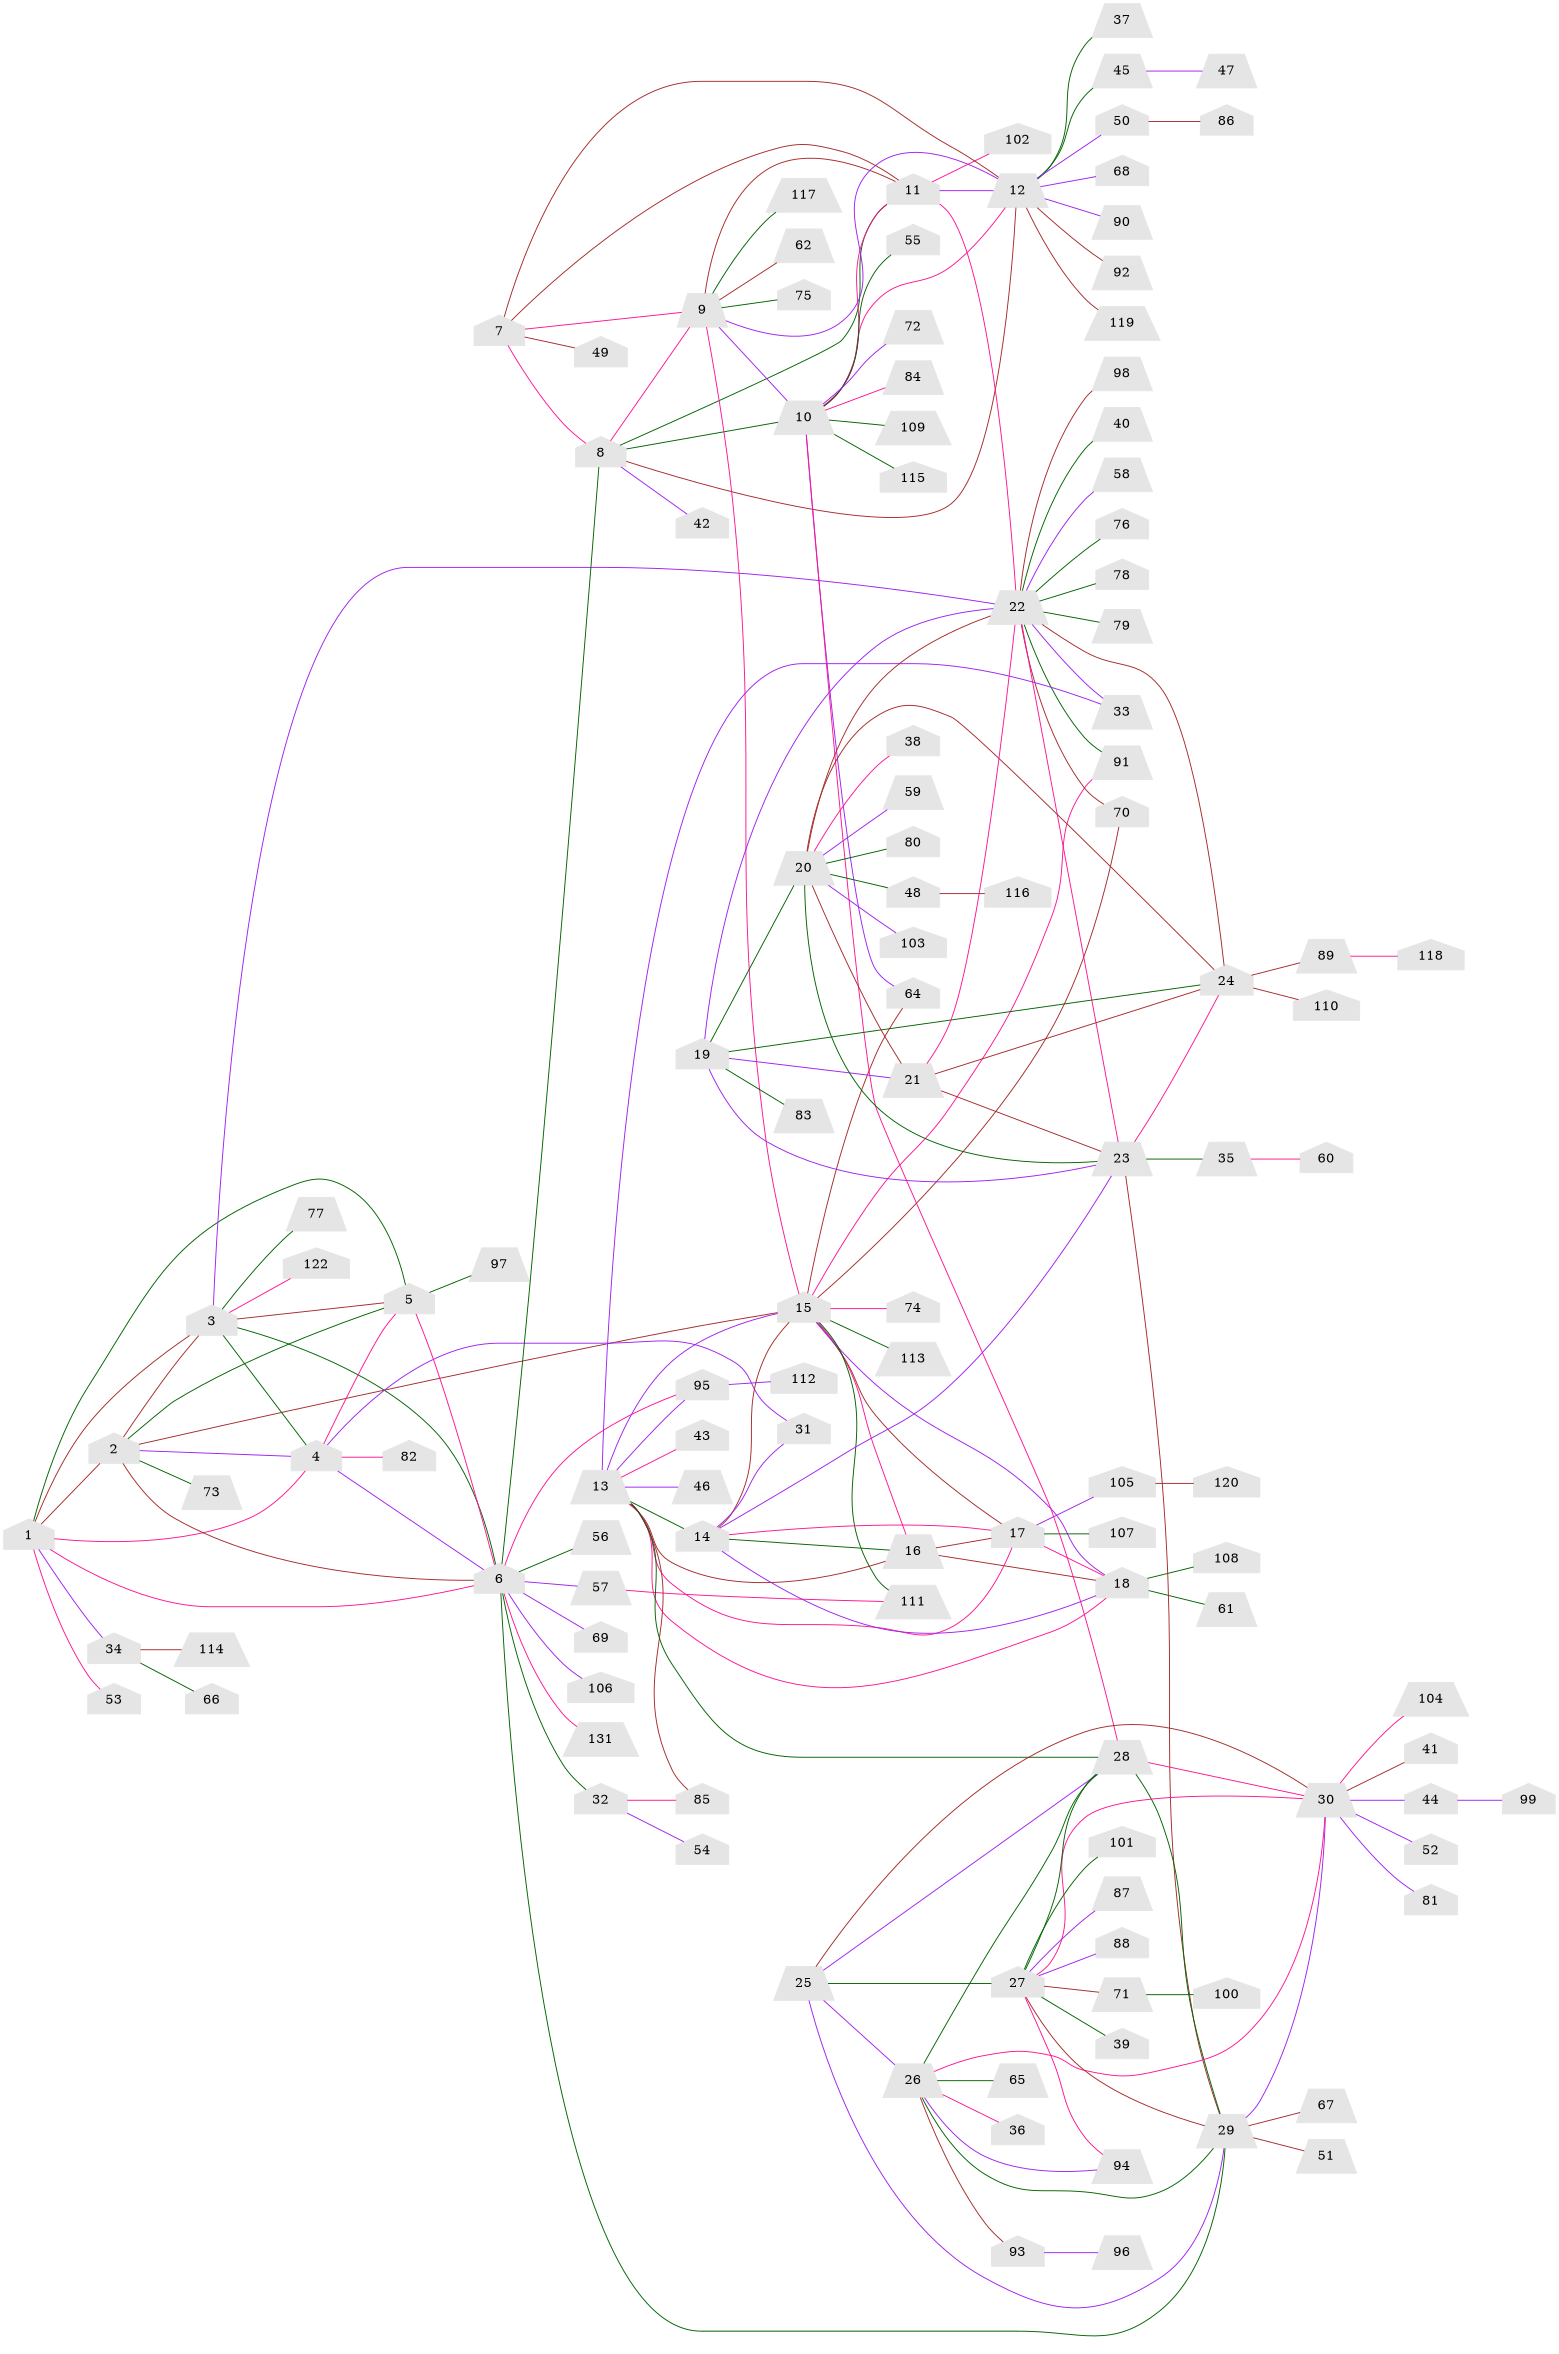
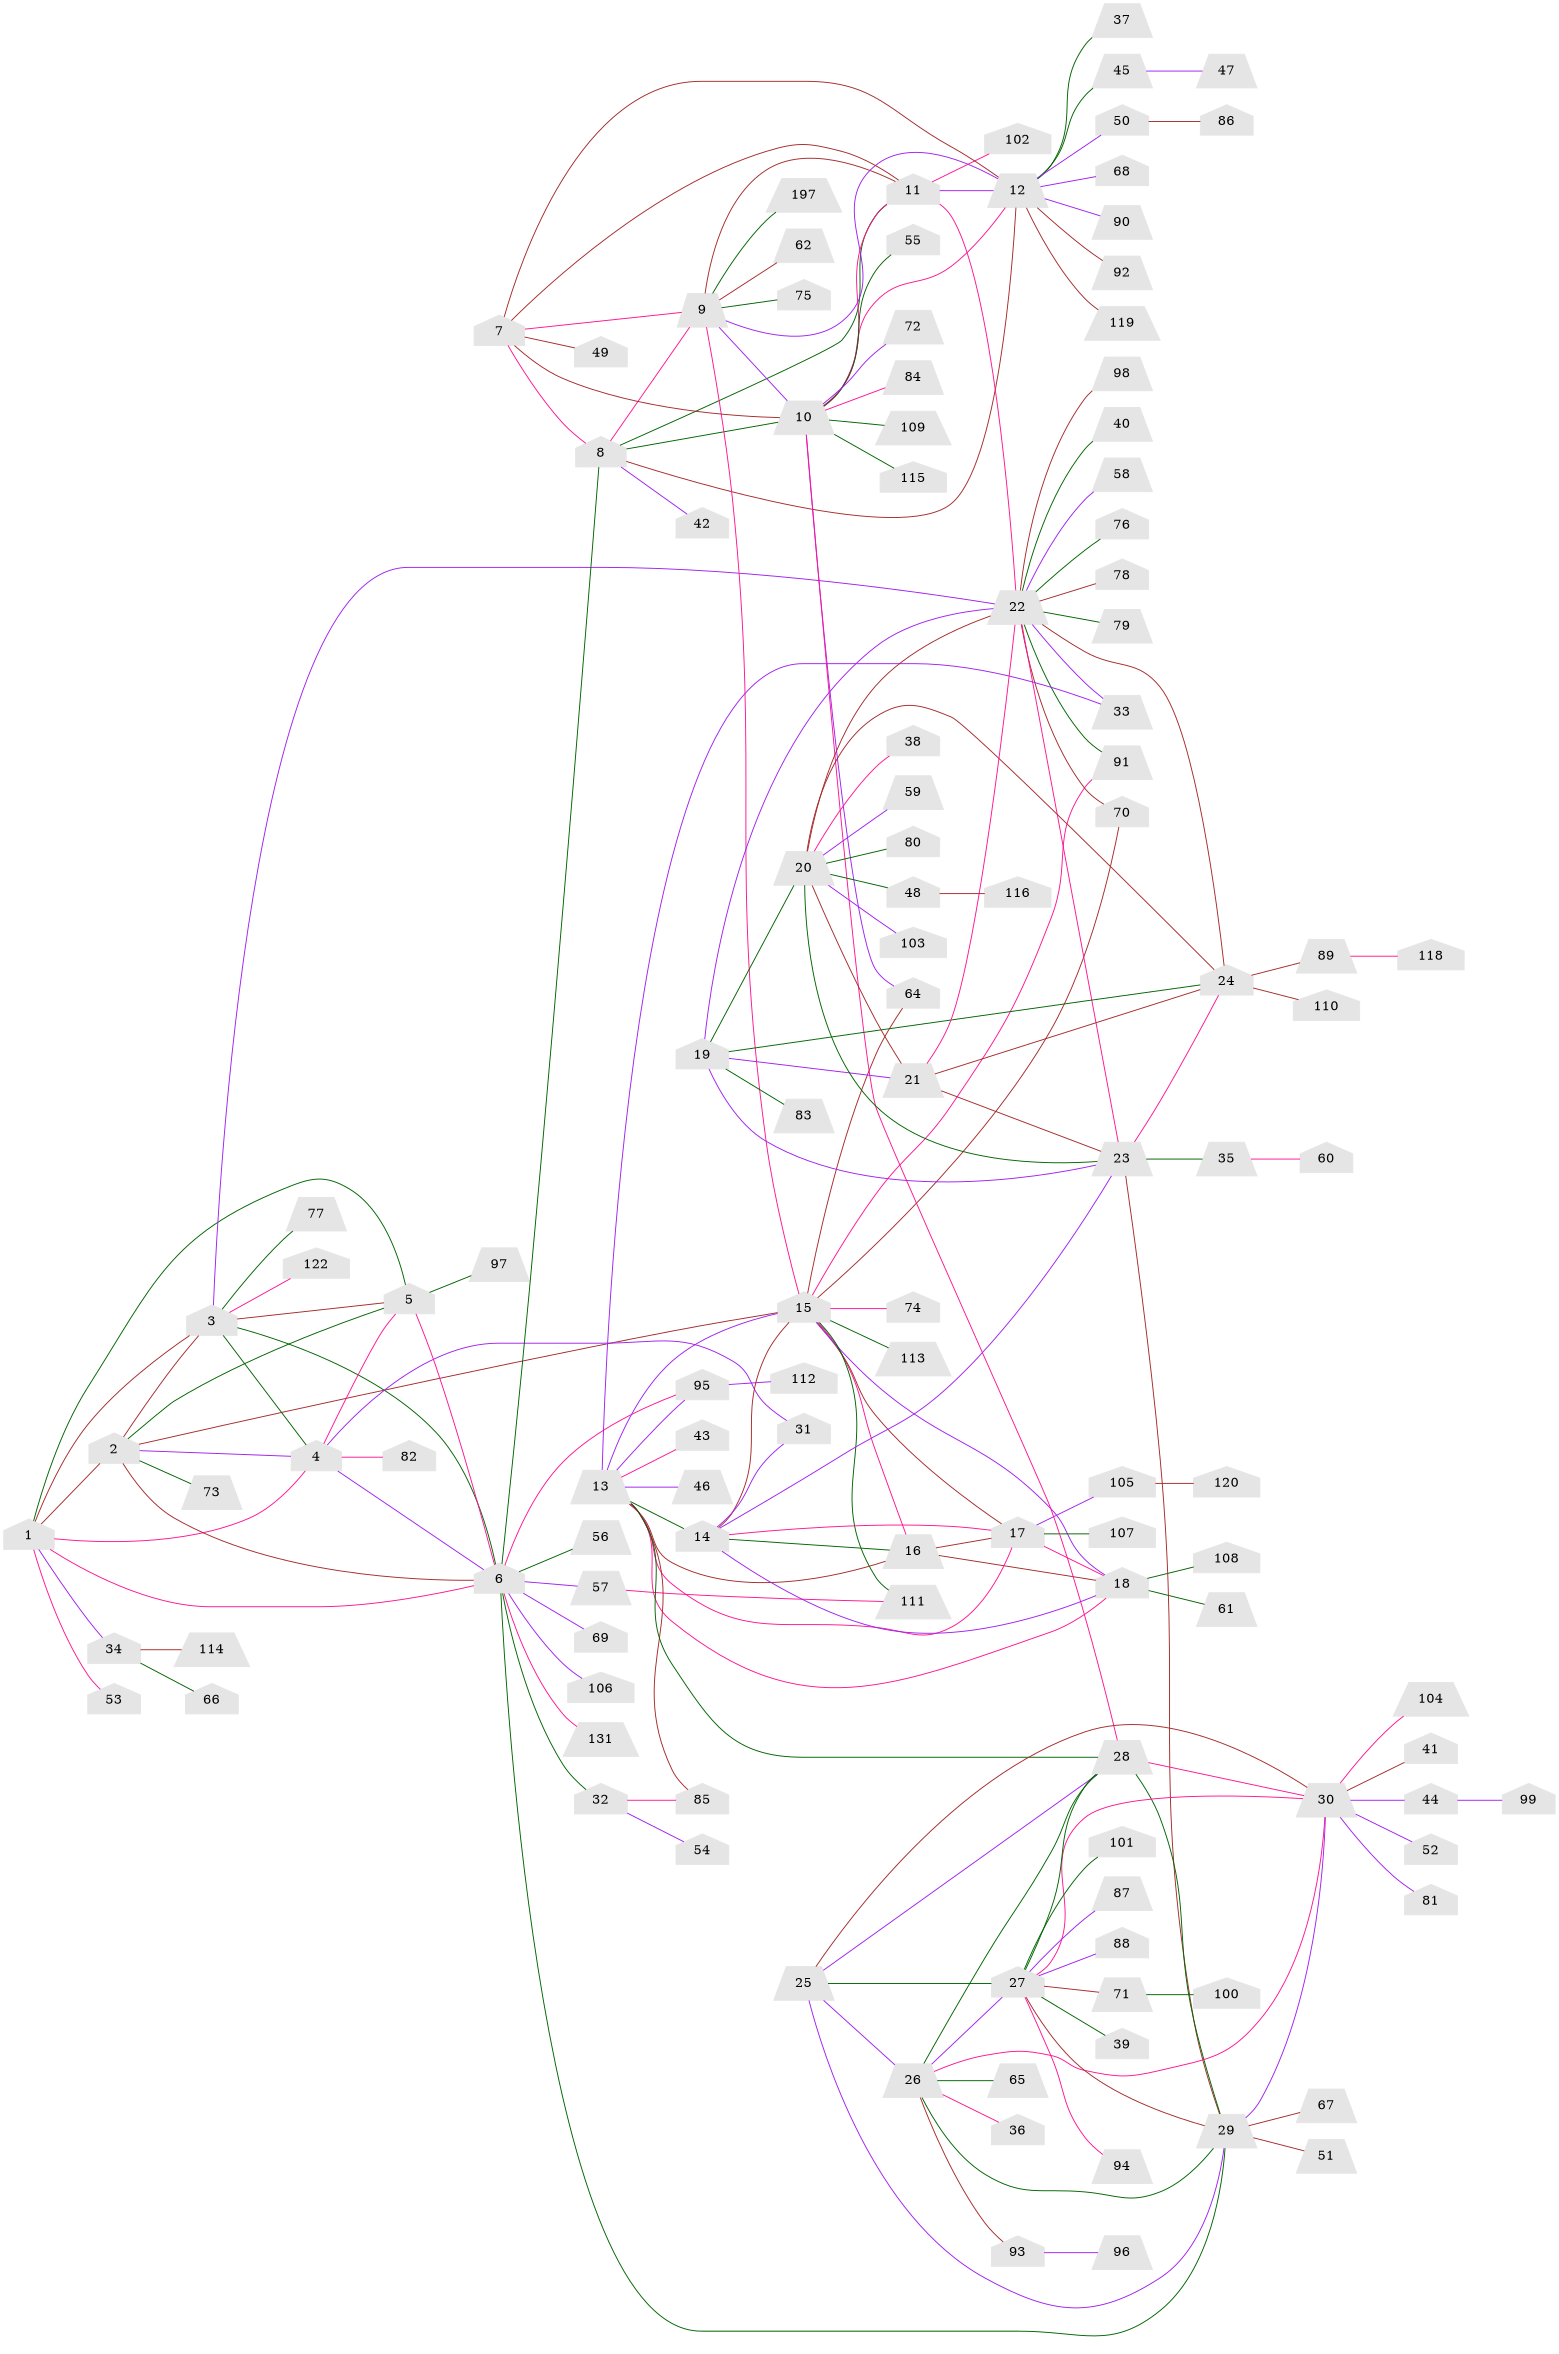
node "117": label "117" -> "197"
edge "7" -- "10": added
edge "78" -- "22": color darkgreen -> brown
edge "26" -- "94": now "26" -- "27"
